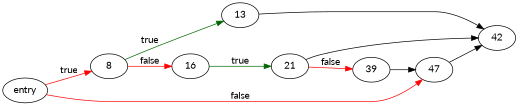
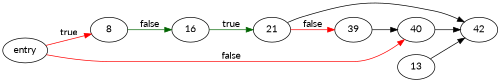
edge "8" -> "13": removed, label "true"
edge "8" -> "16": color red -> darkgreen
node "47": label "47" -> "40"
